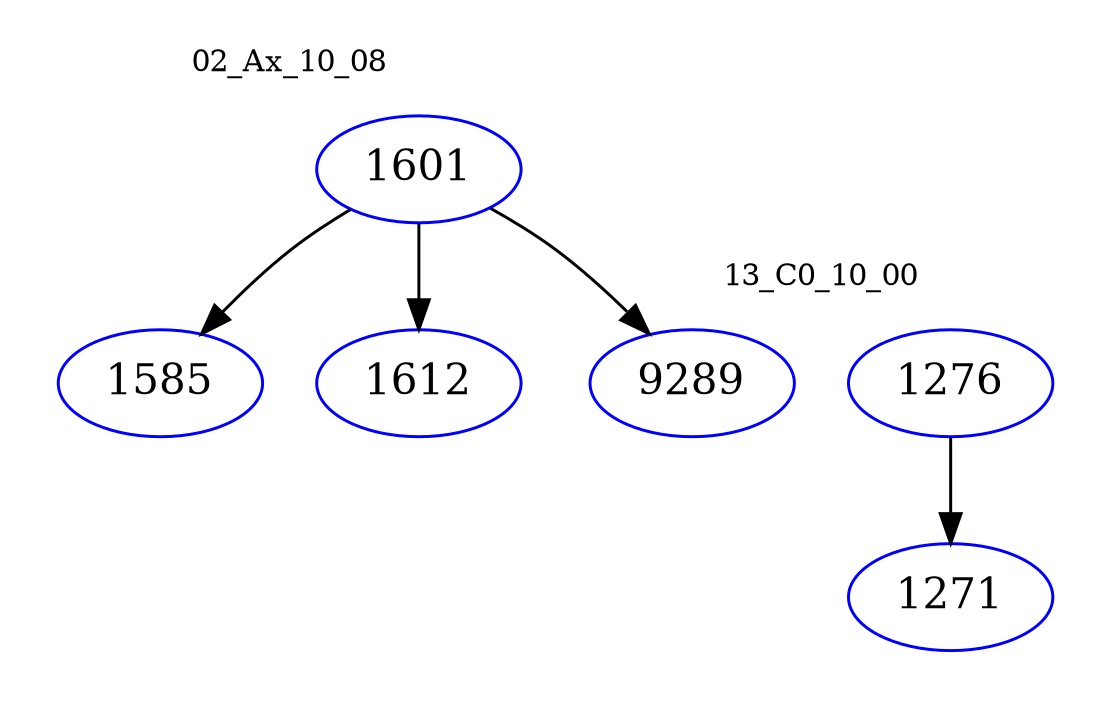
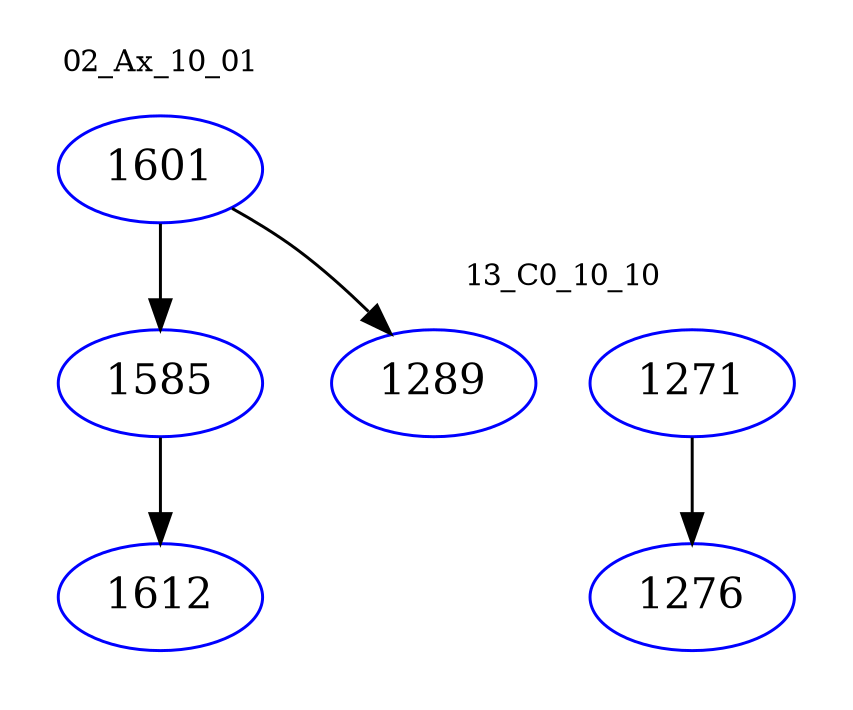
cluster "02_Ax_10_08": label "02_Ax_10_08" -> "02_Ax_10_01"
edge "1601" -> "1612": now "1585" -> "1612"
cluster "13_C0_10_00": label "13_C0_10_00" -> "13_C0_10_10"
node "9289": label "9289" -> "1289"
edge "1276" -> "1271": reversed
